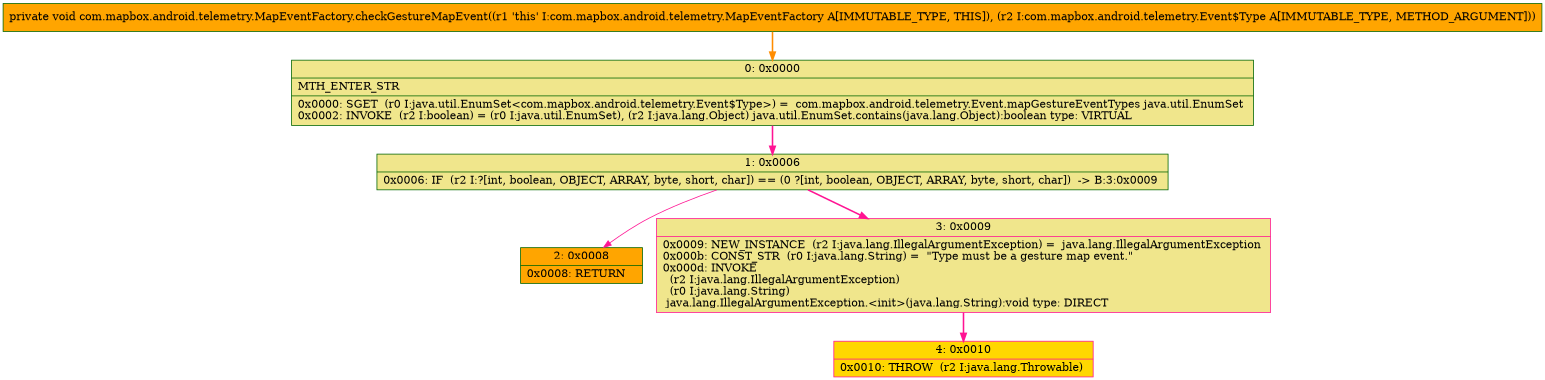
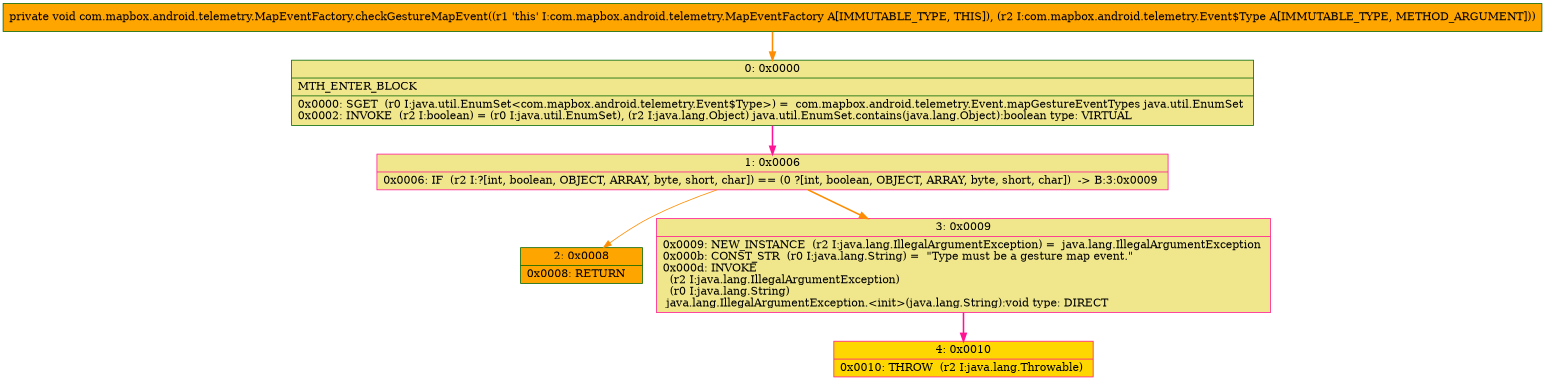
node "0: 0x0000": text "MTH_ENTER_STR" -> "MTH_ENTER_BLOCK"
node "1: 0x0006": color darkgreen -> deeppink
edge "1: 0x0006" -> "3: 0x0009": color deeppink -> darkorange
edge "1: 0x0006" -> "2: 0x0008": color deeppink -> darkorange
